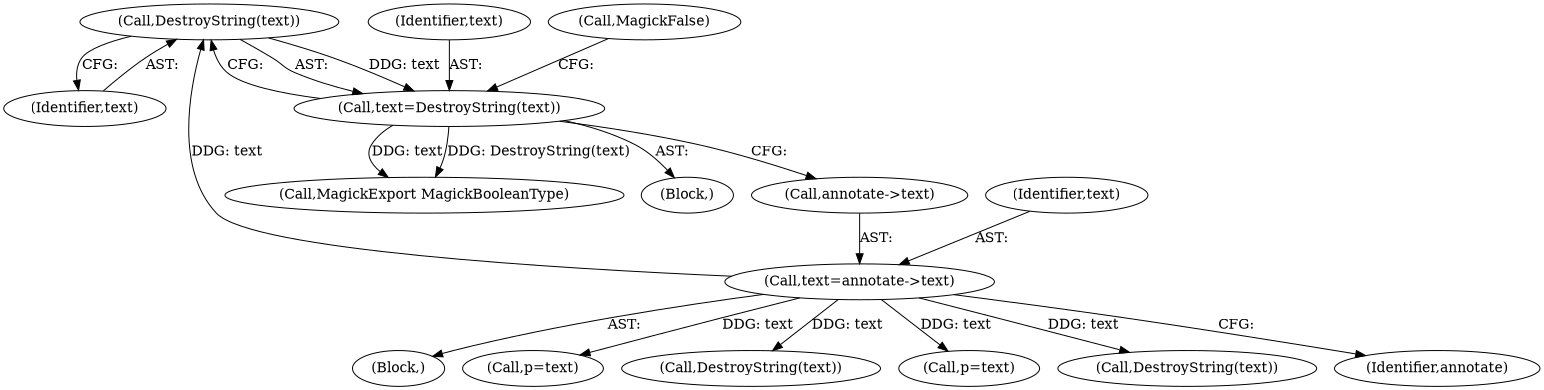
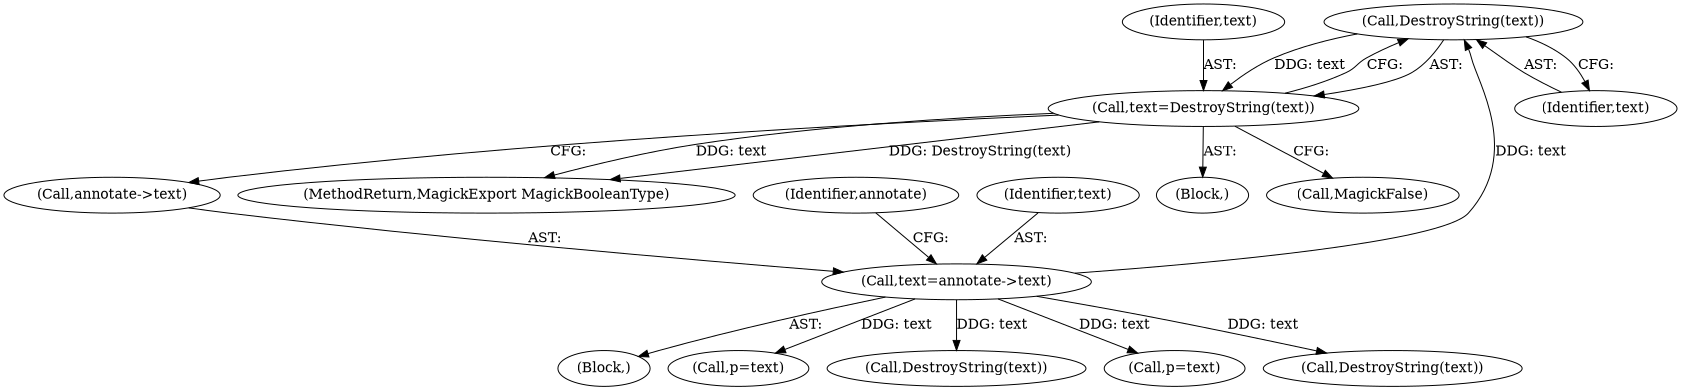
edge "(Call,MagickFalse)" -> "(Call,text=DestroyString(text))": reversed
node "(Call,MagickExport MagickBooleanType)": label "(Call,MagickExport MagickBooleanType)" -> "(MethodReturn,MagickExport MagickBooleanType)"
edge "(Call,text=annotate->text)" -> "(Identifier,annotate)": reversed
